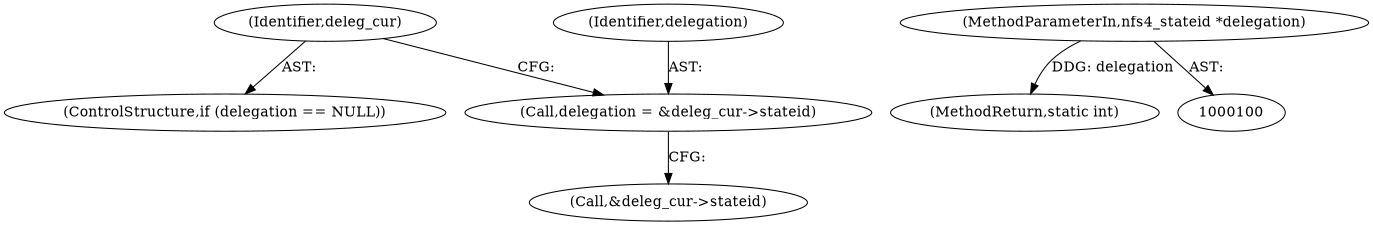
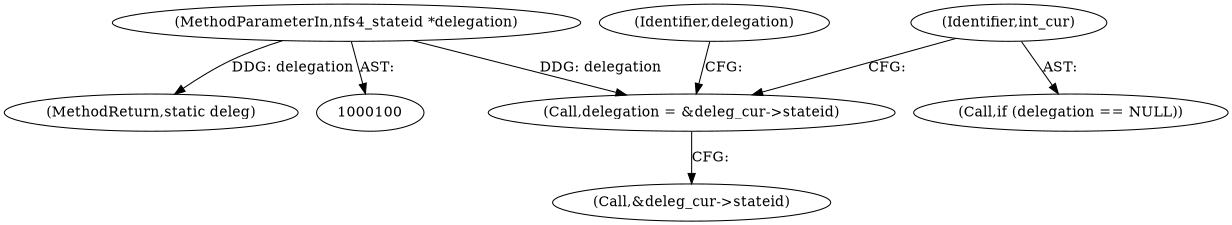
node "(Identifier,deleg_cur)": label "(Identifier,deleg_cur)" -> "(Identifier,int_cur)"
edge "(MethodParameterIn,nfs4_stateid *delegation)" -> "(Call,delegation = &deleg_cur->stateid)": added, label "DDG: delegation"
edge "(Identifier,delegation)" -> "(Call,delegation = &deleg_cur->stateid)": label "AST: " -> "CFG: "
node "(ControlStructure,if (delegation == NULL))": label "(ControlStructure,if (delegation == NULL))" -> "(Call,if (delegation == NULL))"
node "(MethodReturn,static int)": label "(MethodReturn,static int)" -> "(MethodReturn,static deleg)"
